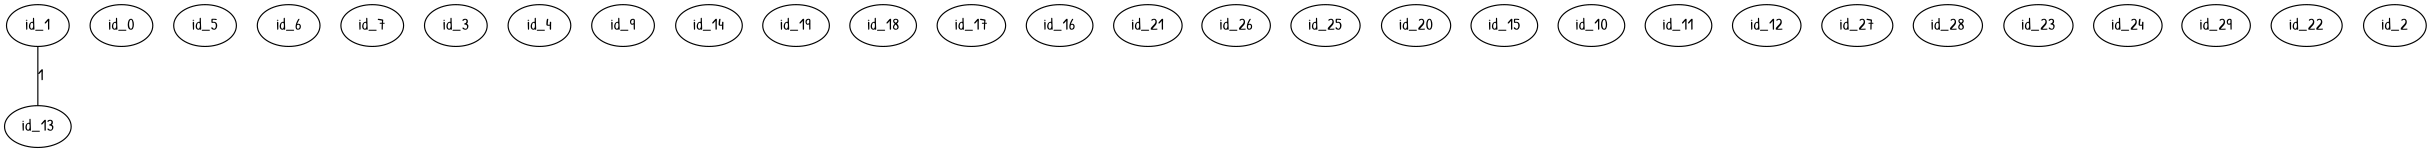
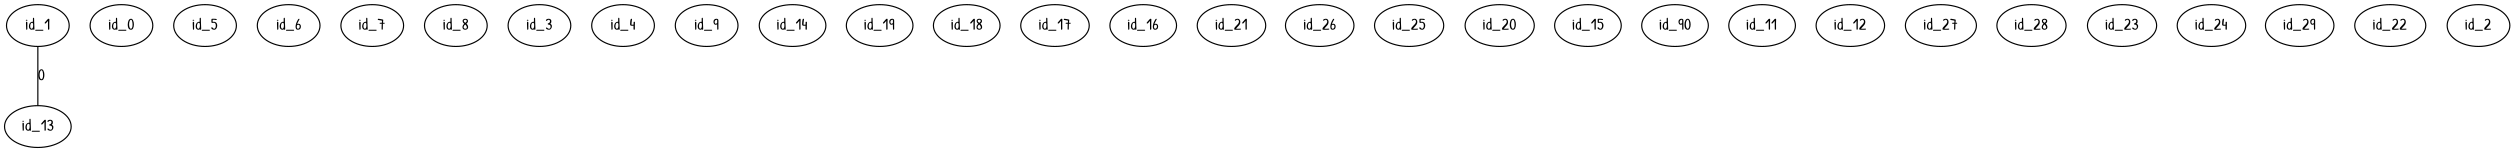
node "id_8": added
node "id_10": label "id_10" -> "id_90"
edge "id_1" -- "id_13": label "1" -> "0"
